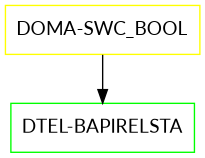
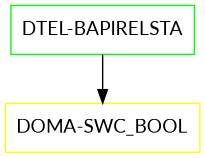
edge "DOMA-SWC_BOOL" -> "DTEL-BAPIRELSTA": reversed
